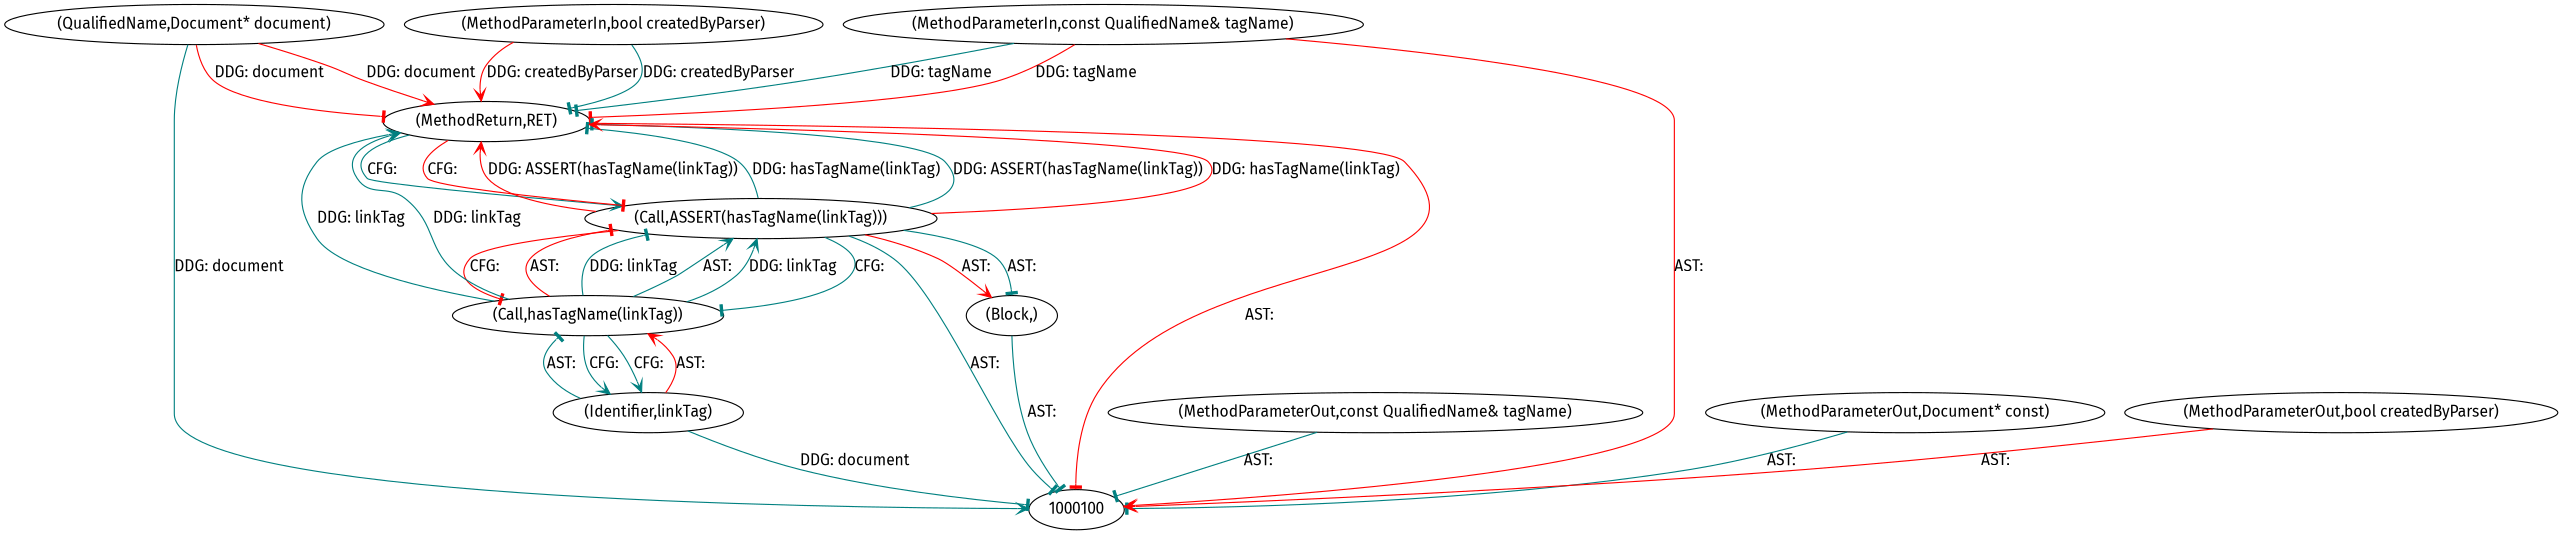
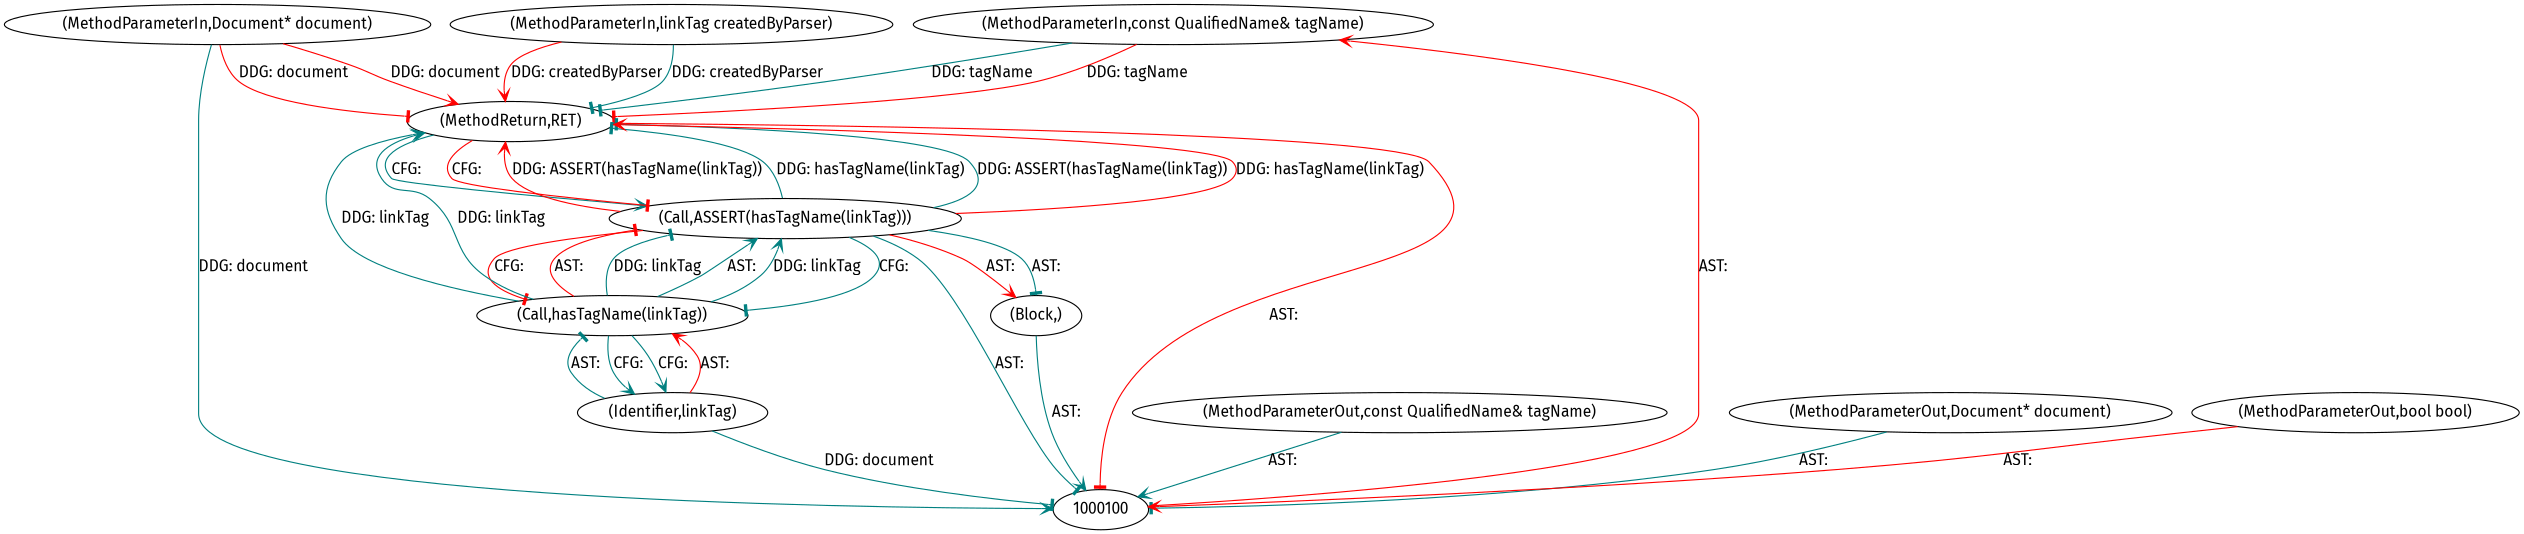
node "(QualifiedName,Document* document)": label "(QualifiedName,Document* document)" -> "(MethodParameterIn,Document* document)"
node "(MethodParameterIn,bool createdByParser)": label "(MethodParameterIn,bool createdByParser)" -> "(MethodParameterIn,linkTag createdByParser)"
edge "(MethodParameterIn,const QualifiedName& tagName)" -> "1000100": reversed
node "(MethodParameterOut,Document* const)": label "(MethodParameterOut,Document* const)" -> "(MethodParameterOut,Document* document)"
node "(MethodParameterOut,bool createdByParser)": label "(MethodParameterOut,bool createdByParser)" -> "(MethodParameterOut,bool bool)"
edge "(Block,)" -> "1000100": arrowhead tee -> vee
edge "(MethodParameterOut,const QualifiedName& tagName)" -> "1000100": arrowhead tee -> vee
